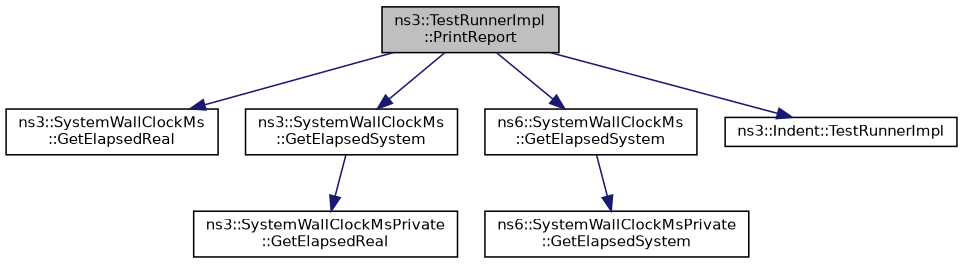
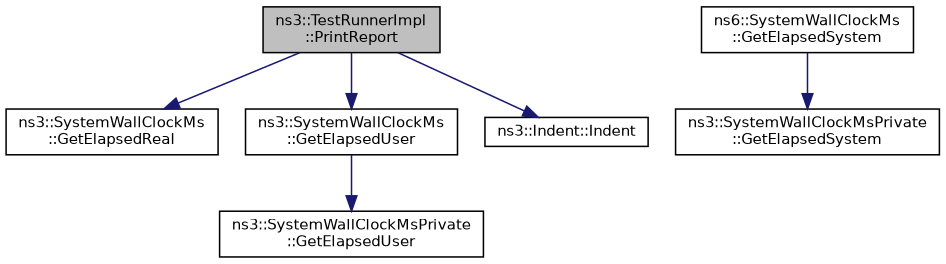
edge "ns3::TestRunnerImpl ::PrintReport" -> "ns6::SystemWallClockMs ::GetElapsedSystem": removed
node "ns3::SystemWallClockMs ::GetElapsedSystem": label "ns3::SystemWallClockMs ::GetElapsedSystem" -> "ns3::SystemWallClockMs ::GetElapsedUser"
node "ns3::Indent::TestRunnerImpl": label "ns3::Indent::TestRunnerImpl" -> "ns3::Indent::Indent"
node "ns3::SystemWallClockMsPrivate ::GetElapsedReal": label "ns3::SystemWallClockMsPrivate ::GetElapsedReal" -> "ns3::SystemWallClockMsPrivate ::GetElapsedUser"
node "ns6::SystemWallClockMsPrivate ::GetElapsedSystem": label "ns6::SystemWallClockMsPrivate ::GetElapsedSystem" -> "ns3::SystemWallClockMsPrivate ::GetElapsedSystem"
